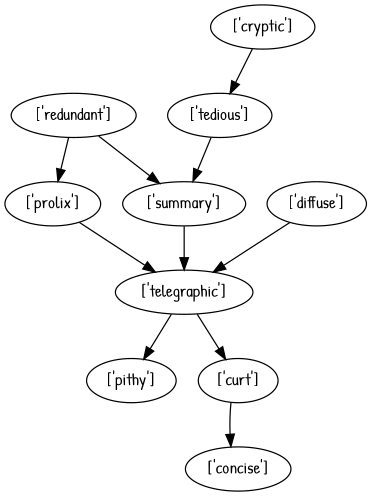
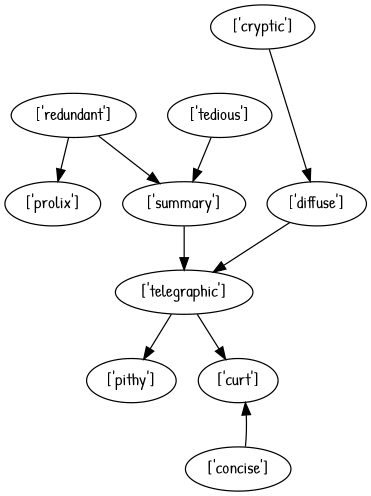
edge "['cryptic']" -> "['tedious']": now "['cryptic']" -> "['diffuse']"
edge "['prolix']" -> "['telegraphic']": removed
edge "['curt']" -> "['concise']": reversed
